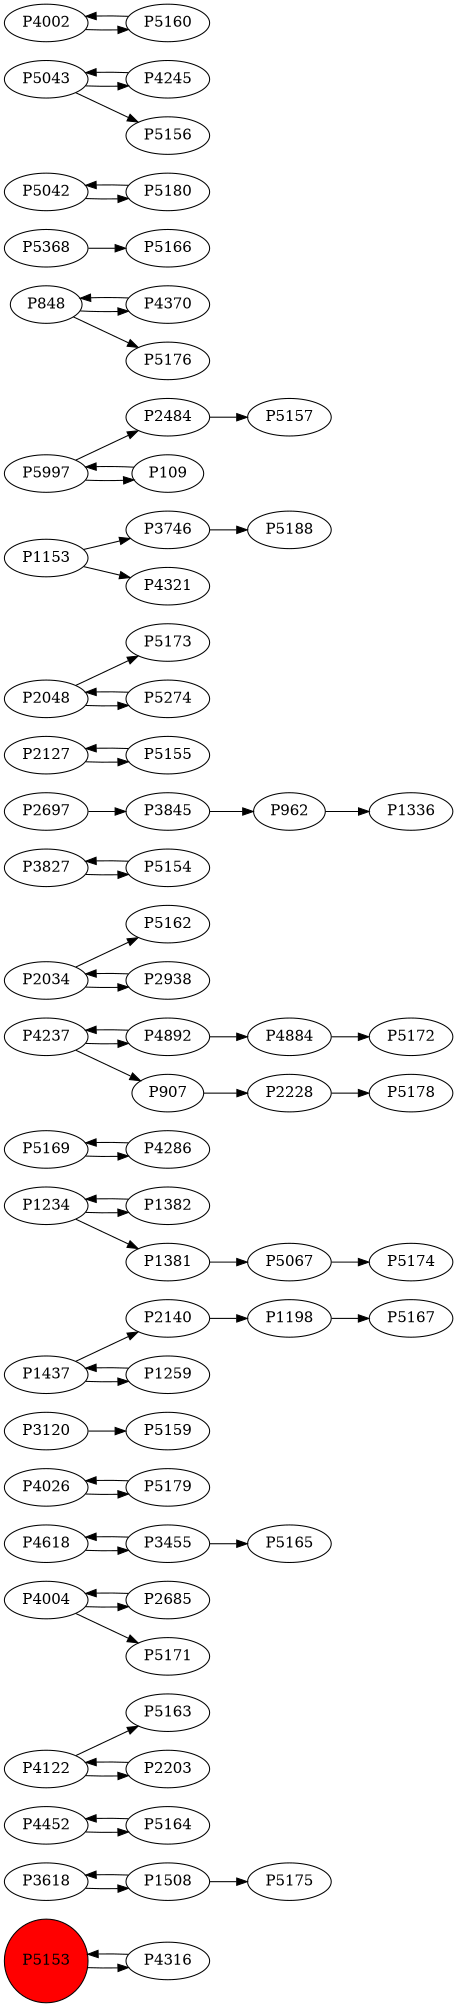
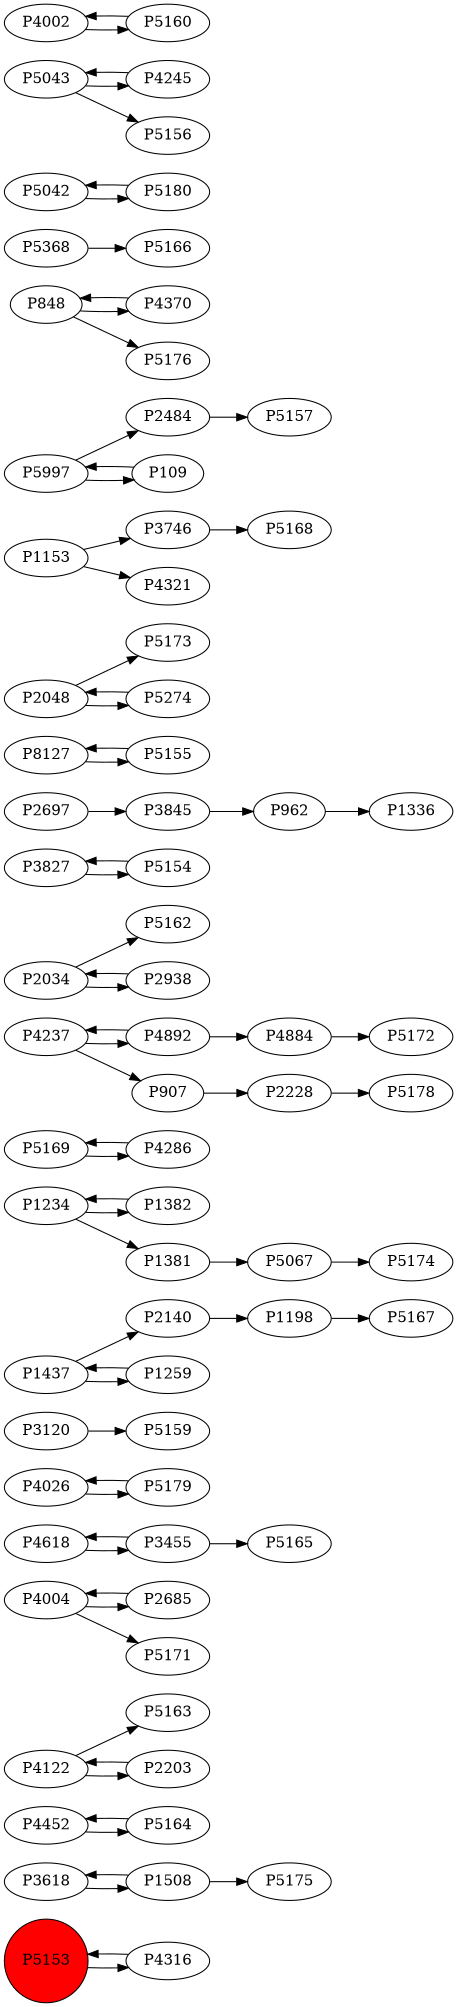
node "P5188": label "P5188" -> "P5168"
node "P2127": label "P2127" -> "P8127"
